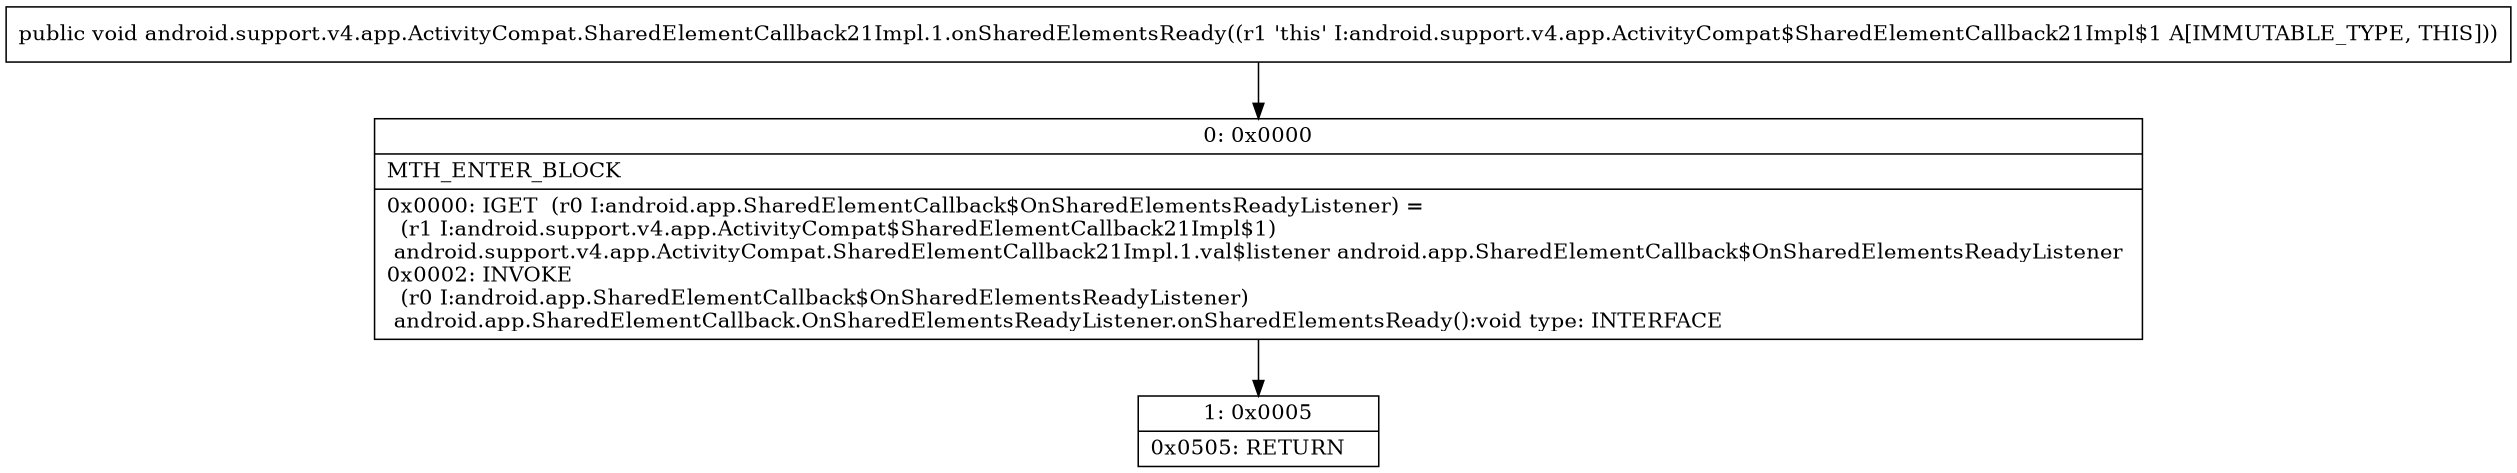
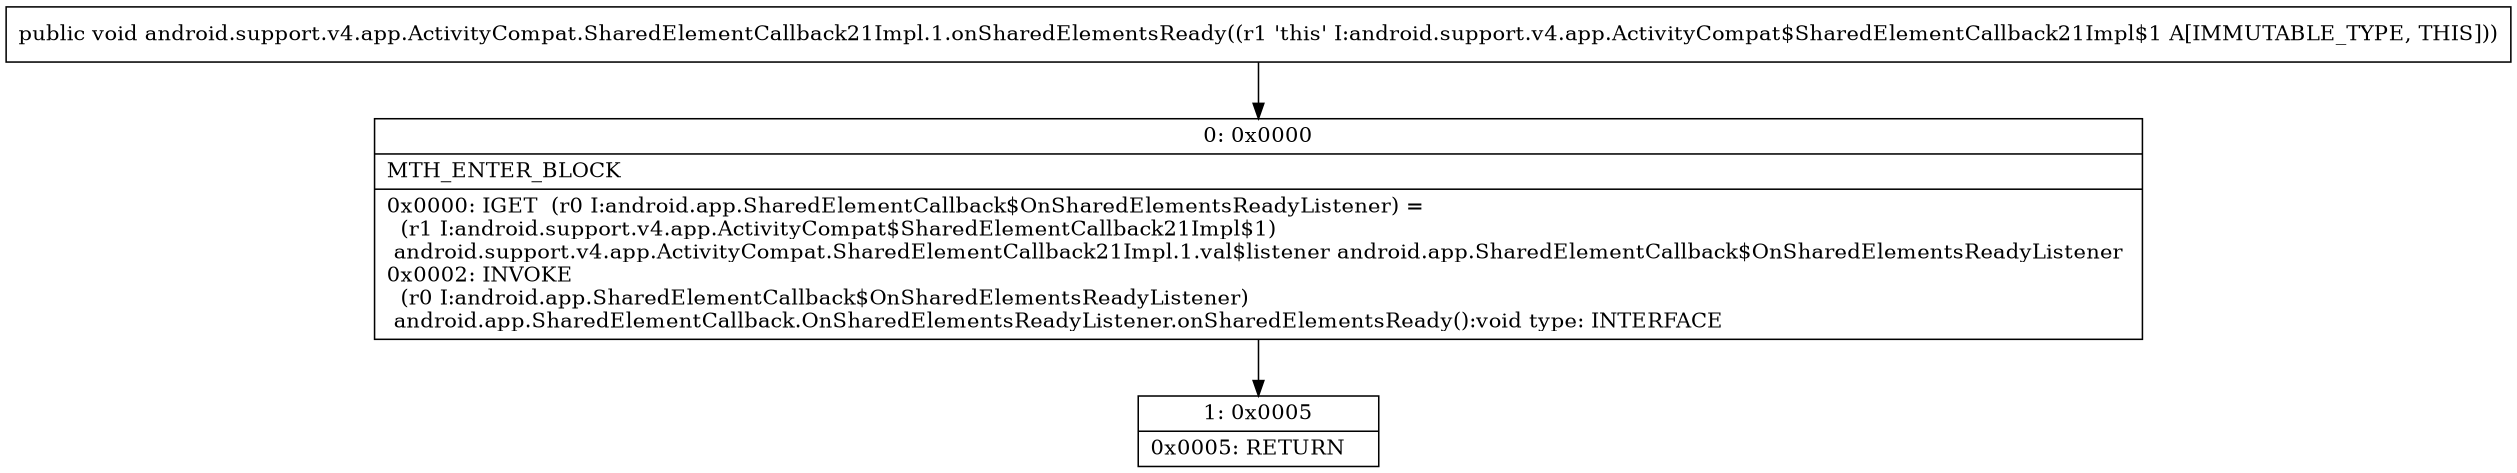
node "1: 0x0005": text "0x0505: RETURN" -> "0x0005: RETURN"
